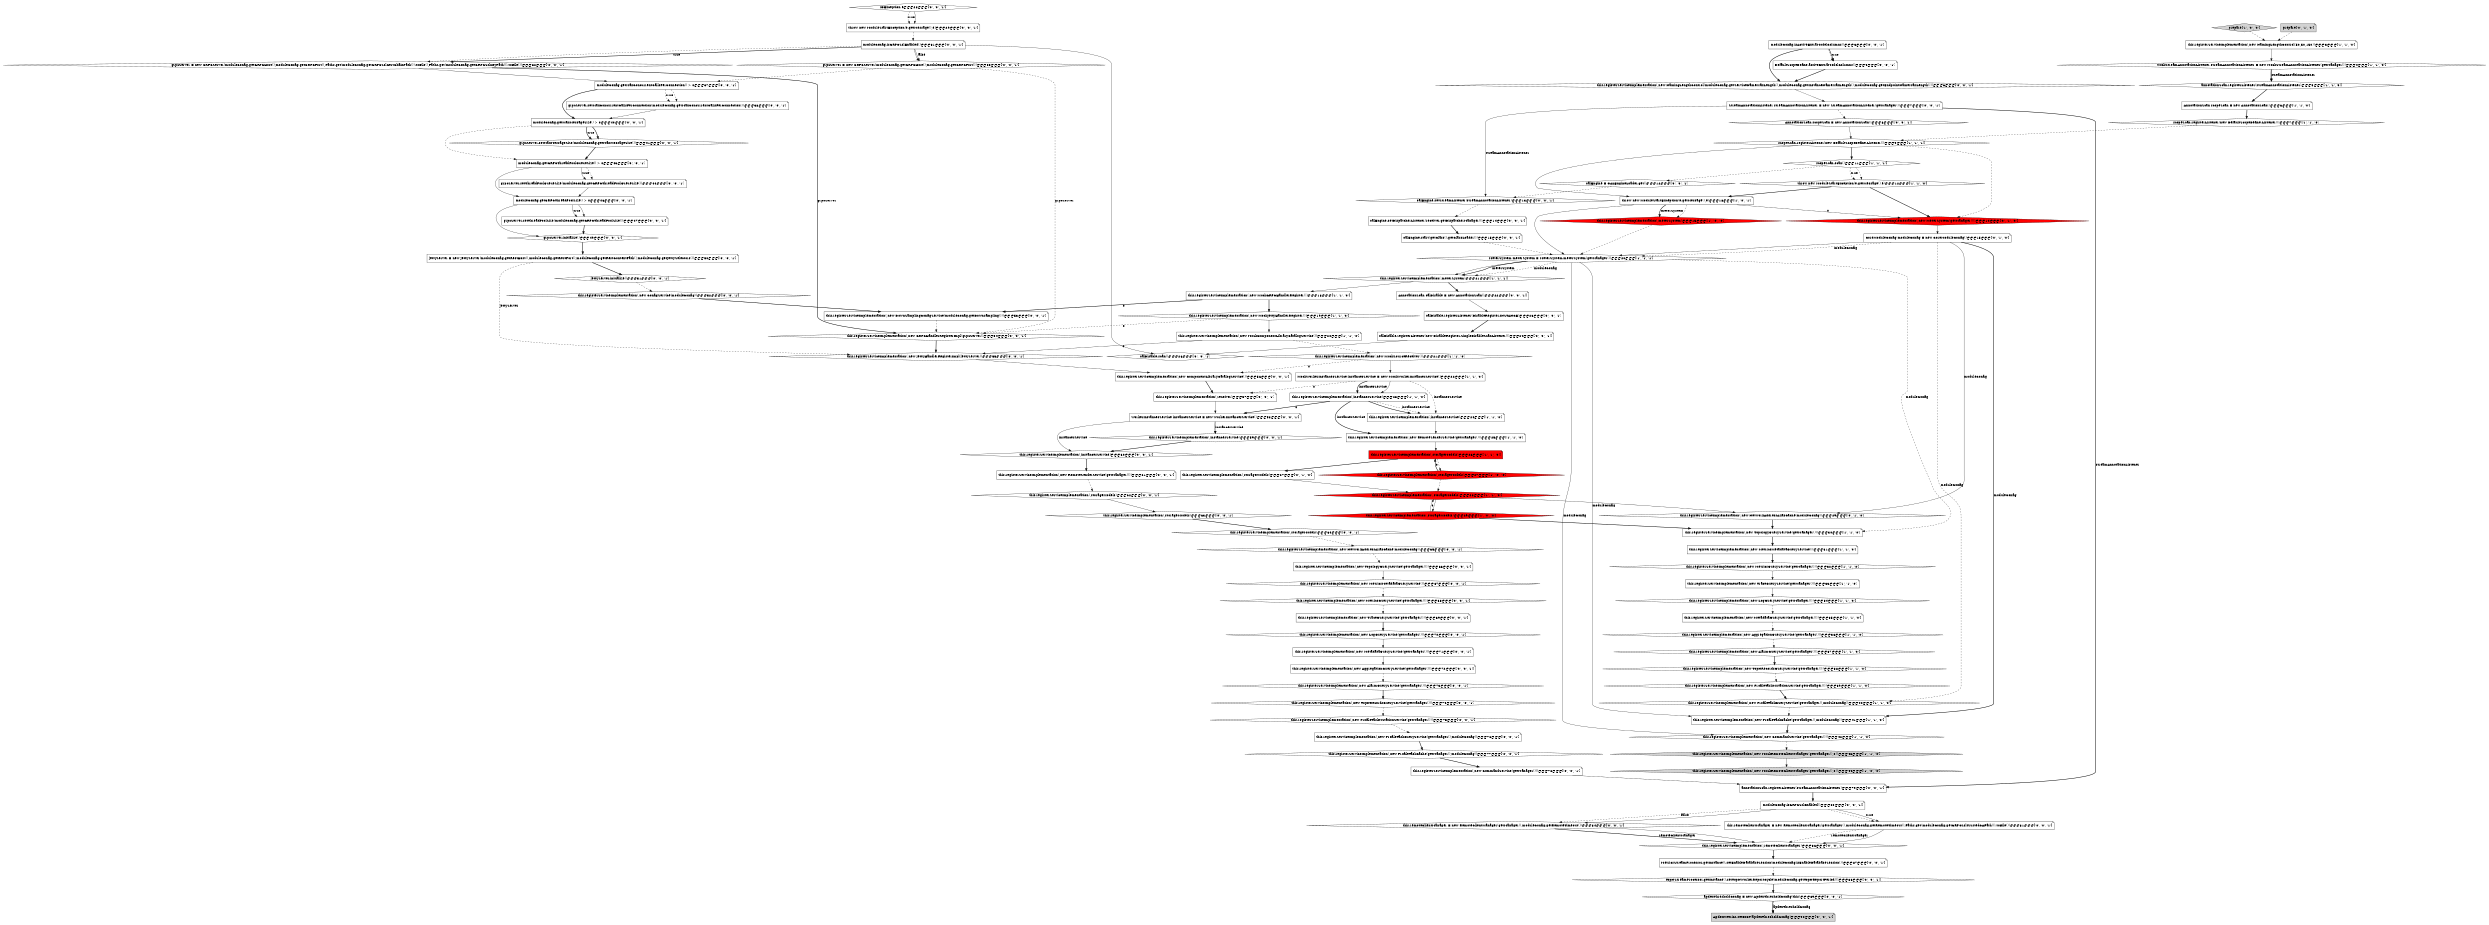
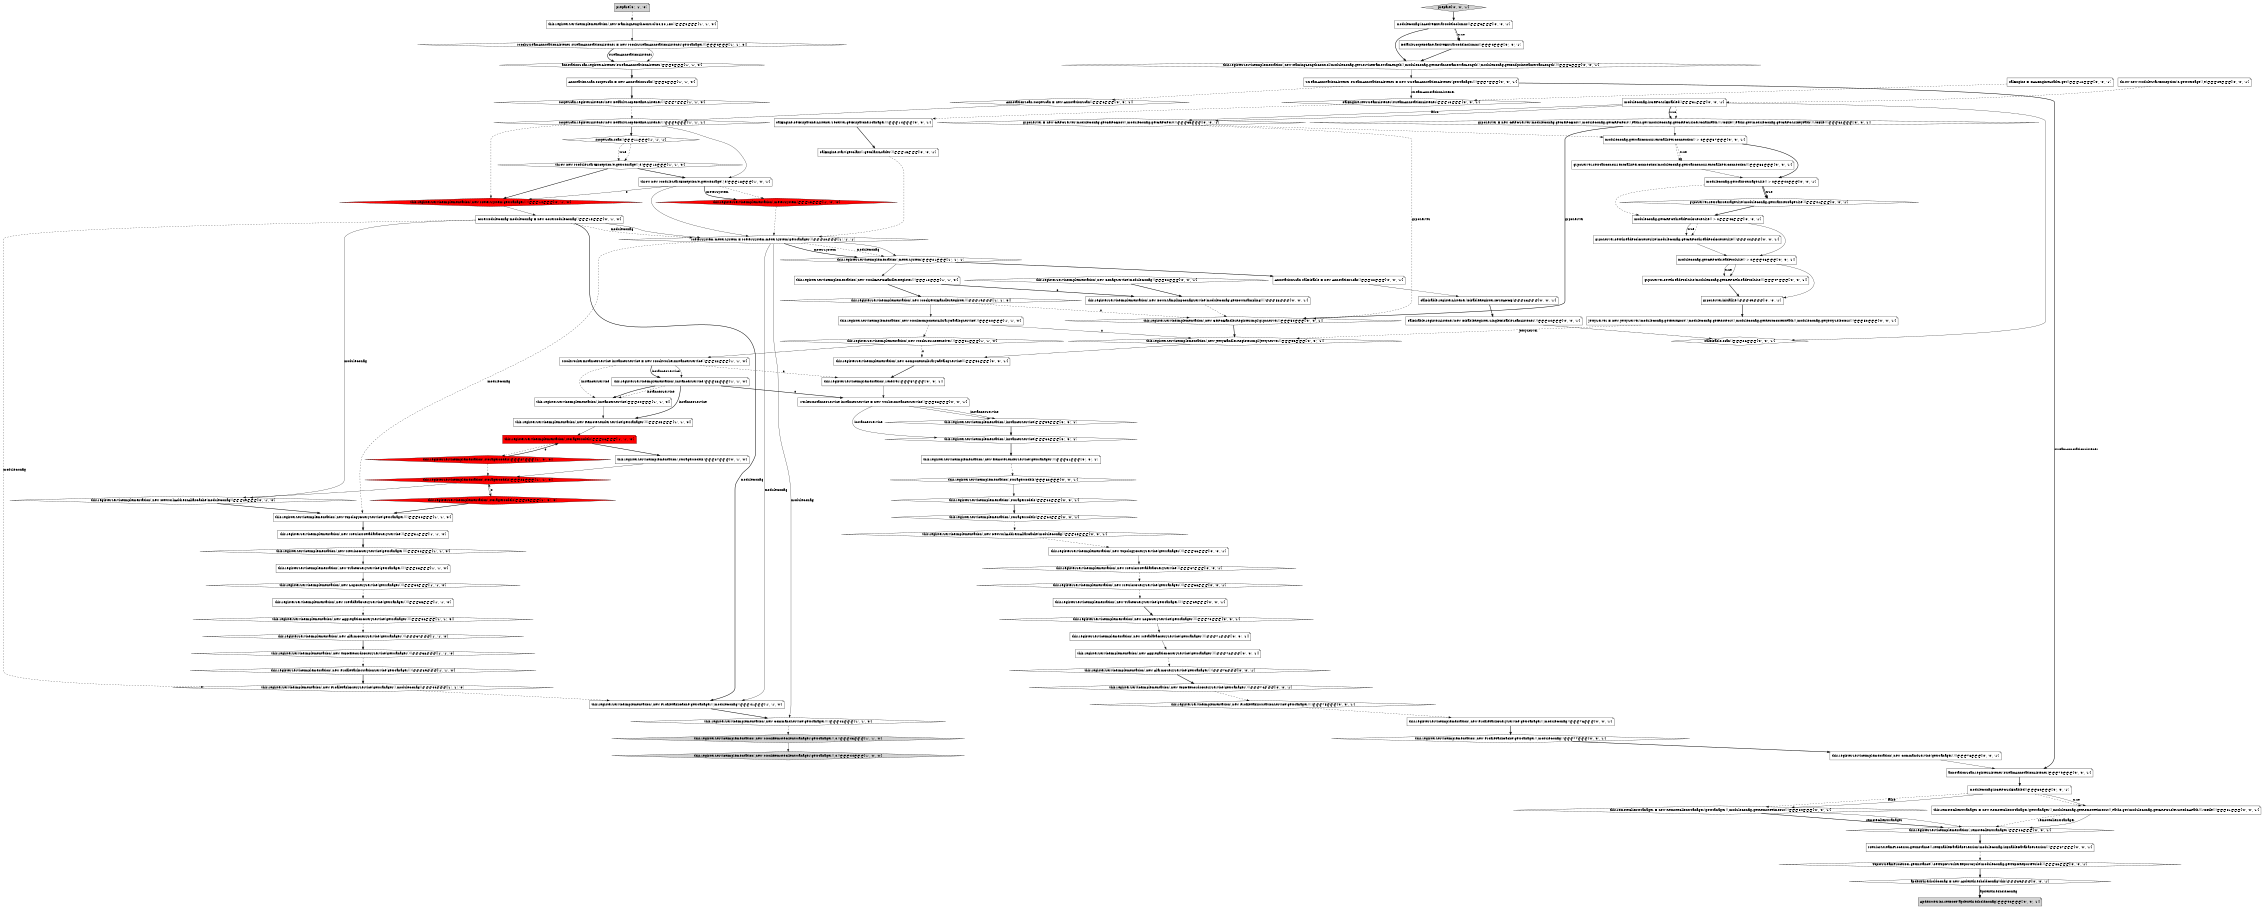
node "IOException e@@@28@@@['0', '0', '1']": removed
node "prepare['0', '0', '1']": added
node "prepare['1', '0', '0']": removed
edge "scopeScan.scan()@@@11@@@['1', '1', '1']" -> "oalEngine = OALEngineLoader.get()@@@12@@@['0', '0', '1']": removed
node "oalEngine = OALEngineLoader.get()@@@12@@@['0', '0', '1']": shape diamond -> note
node "grpcServer.initialize()@@@49@@@['0', '0', '1']": shape diamond -> note
node "jettyServer.initialize()@@@51@@@['0', '0', '1']": removed
